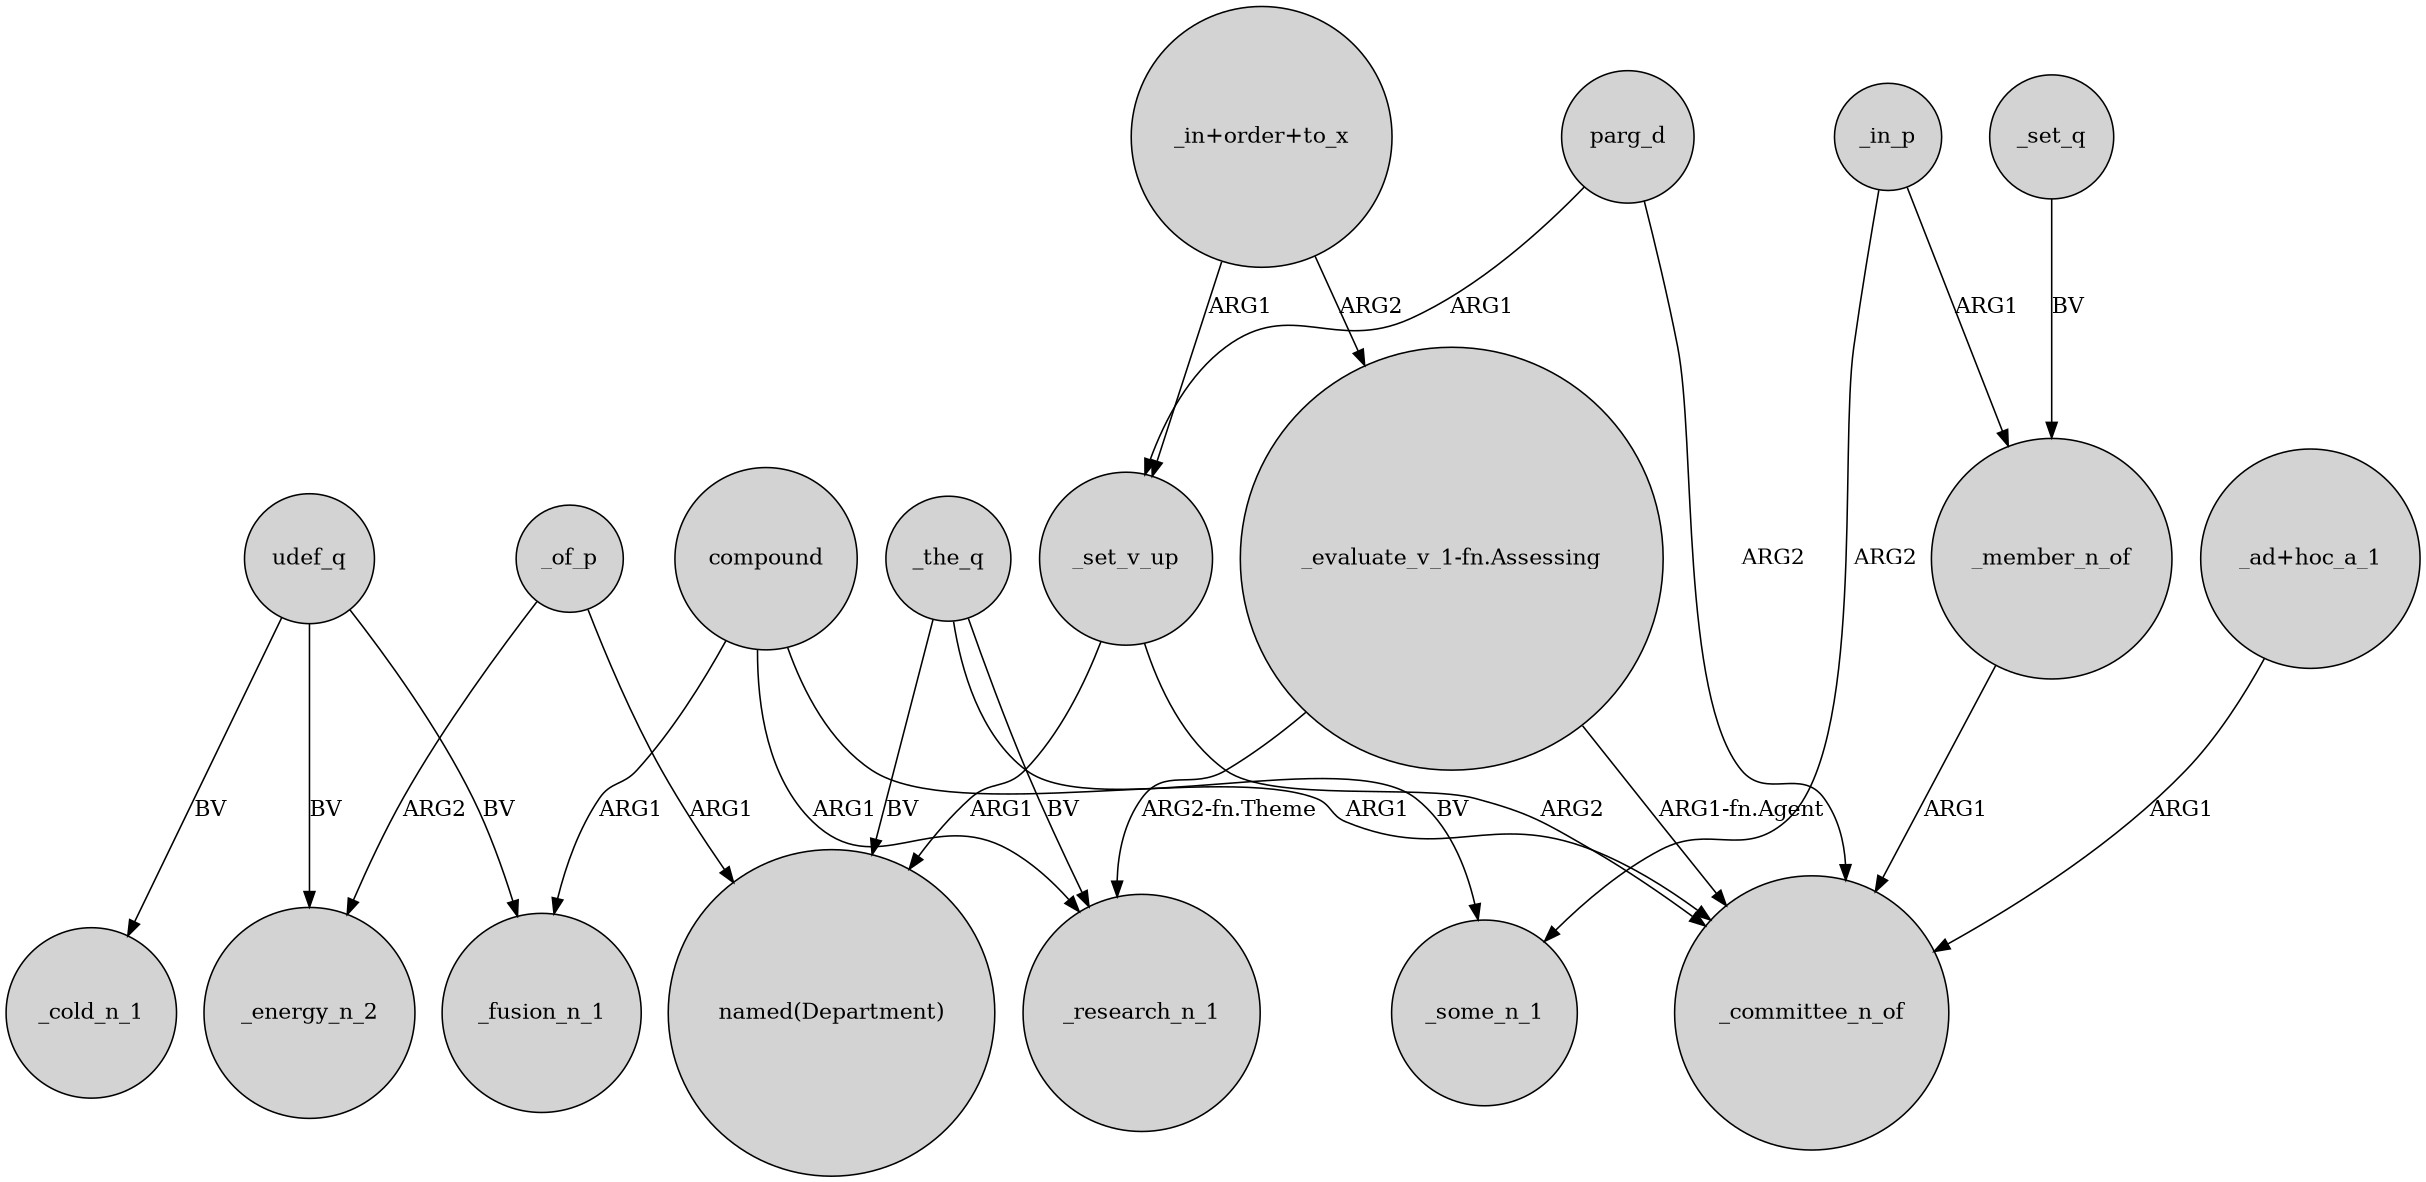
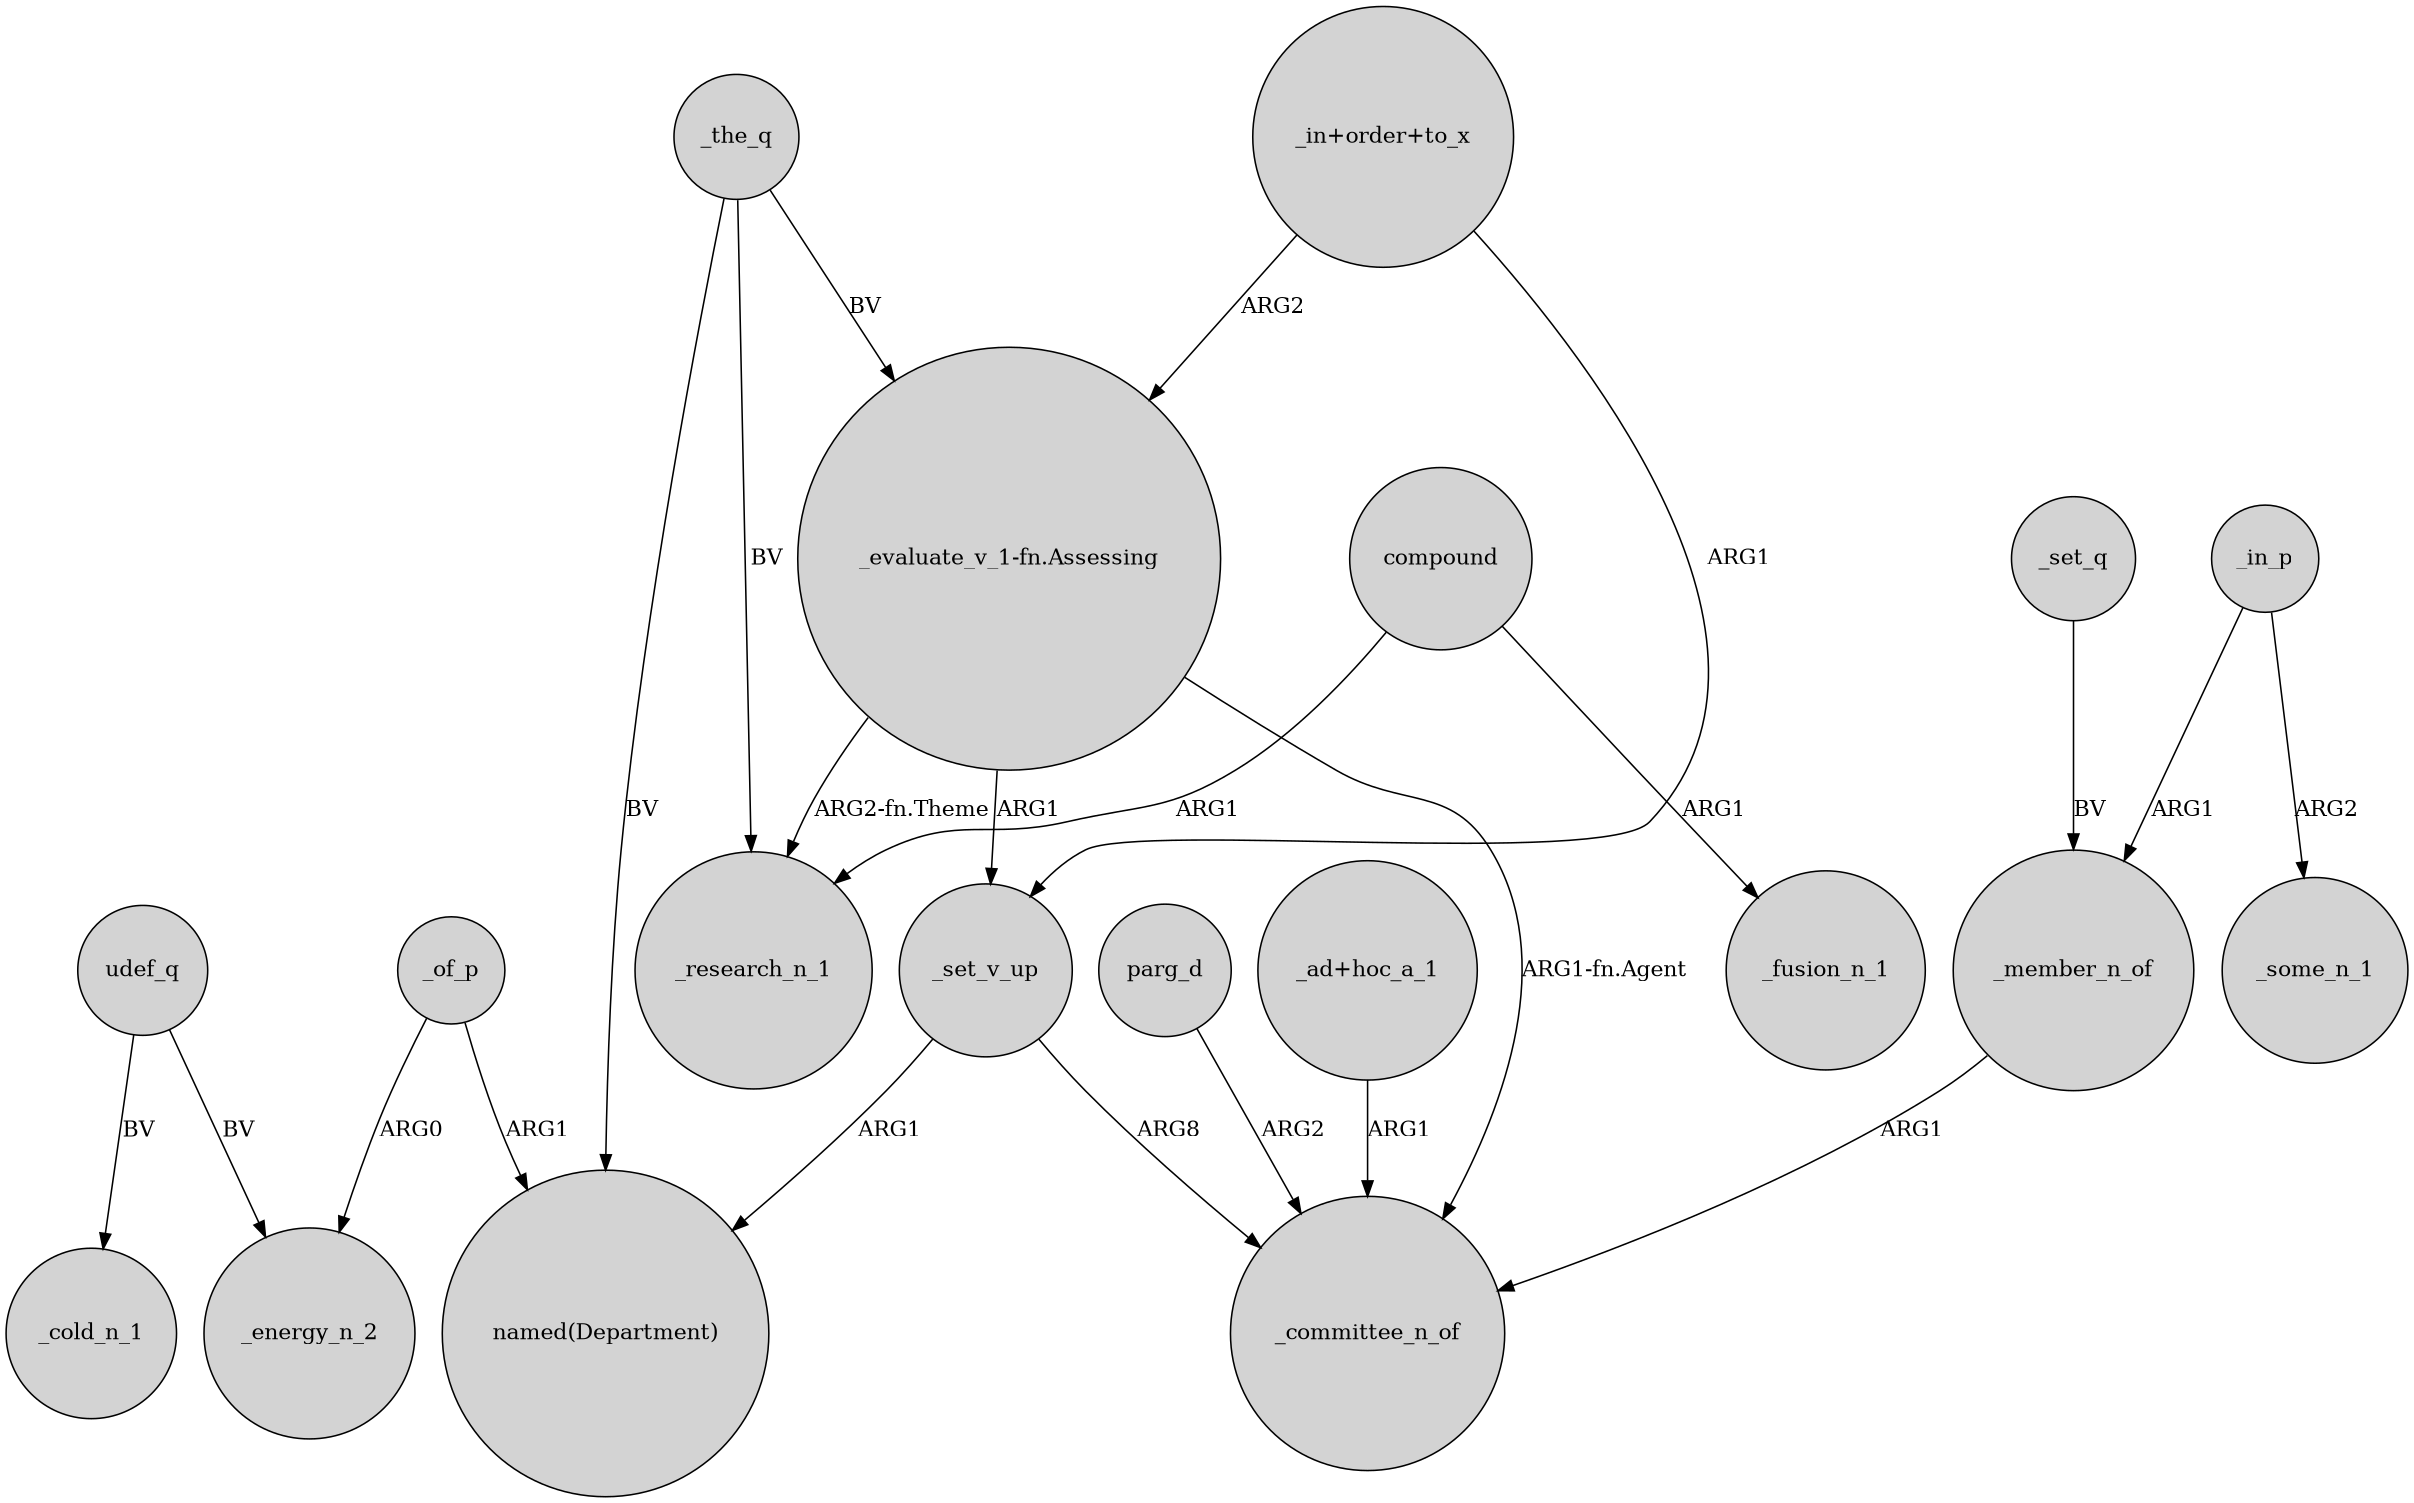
edge "parg_d" -> "_set_v_up": now "_evaluate_v_1-fn.Assessing" -> "_set_v_up"
edge "udef_q" -> "_fusion_n_1": removed, label "BV"
edge "_the_q" -> "_some_n_1": now "_the_q" -> "_evaluate_v_1-fn.Assessing"
edge "compound" -> "_committee_n_of": removed, label "ARG1"
edge "_of_p" -> "_energy_n_2": label "ARG2" -> "ARG0"
edge "_set_v_up" -> "_committee_n_of": label "ARG2" -> "ARG8"
